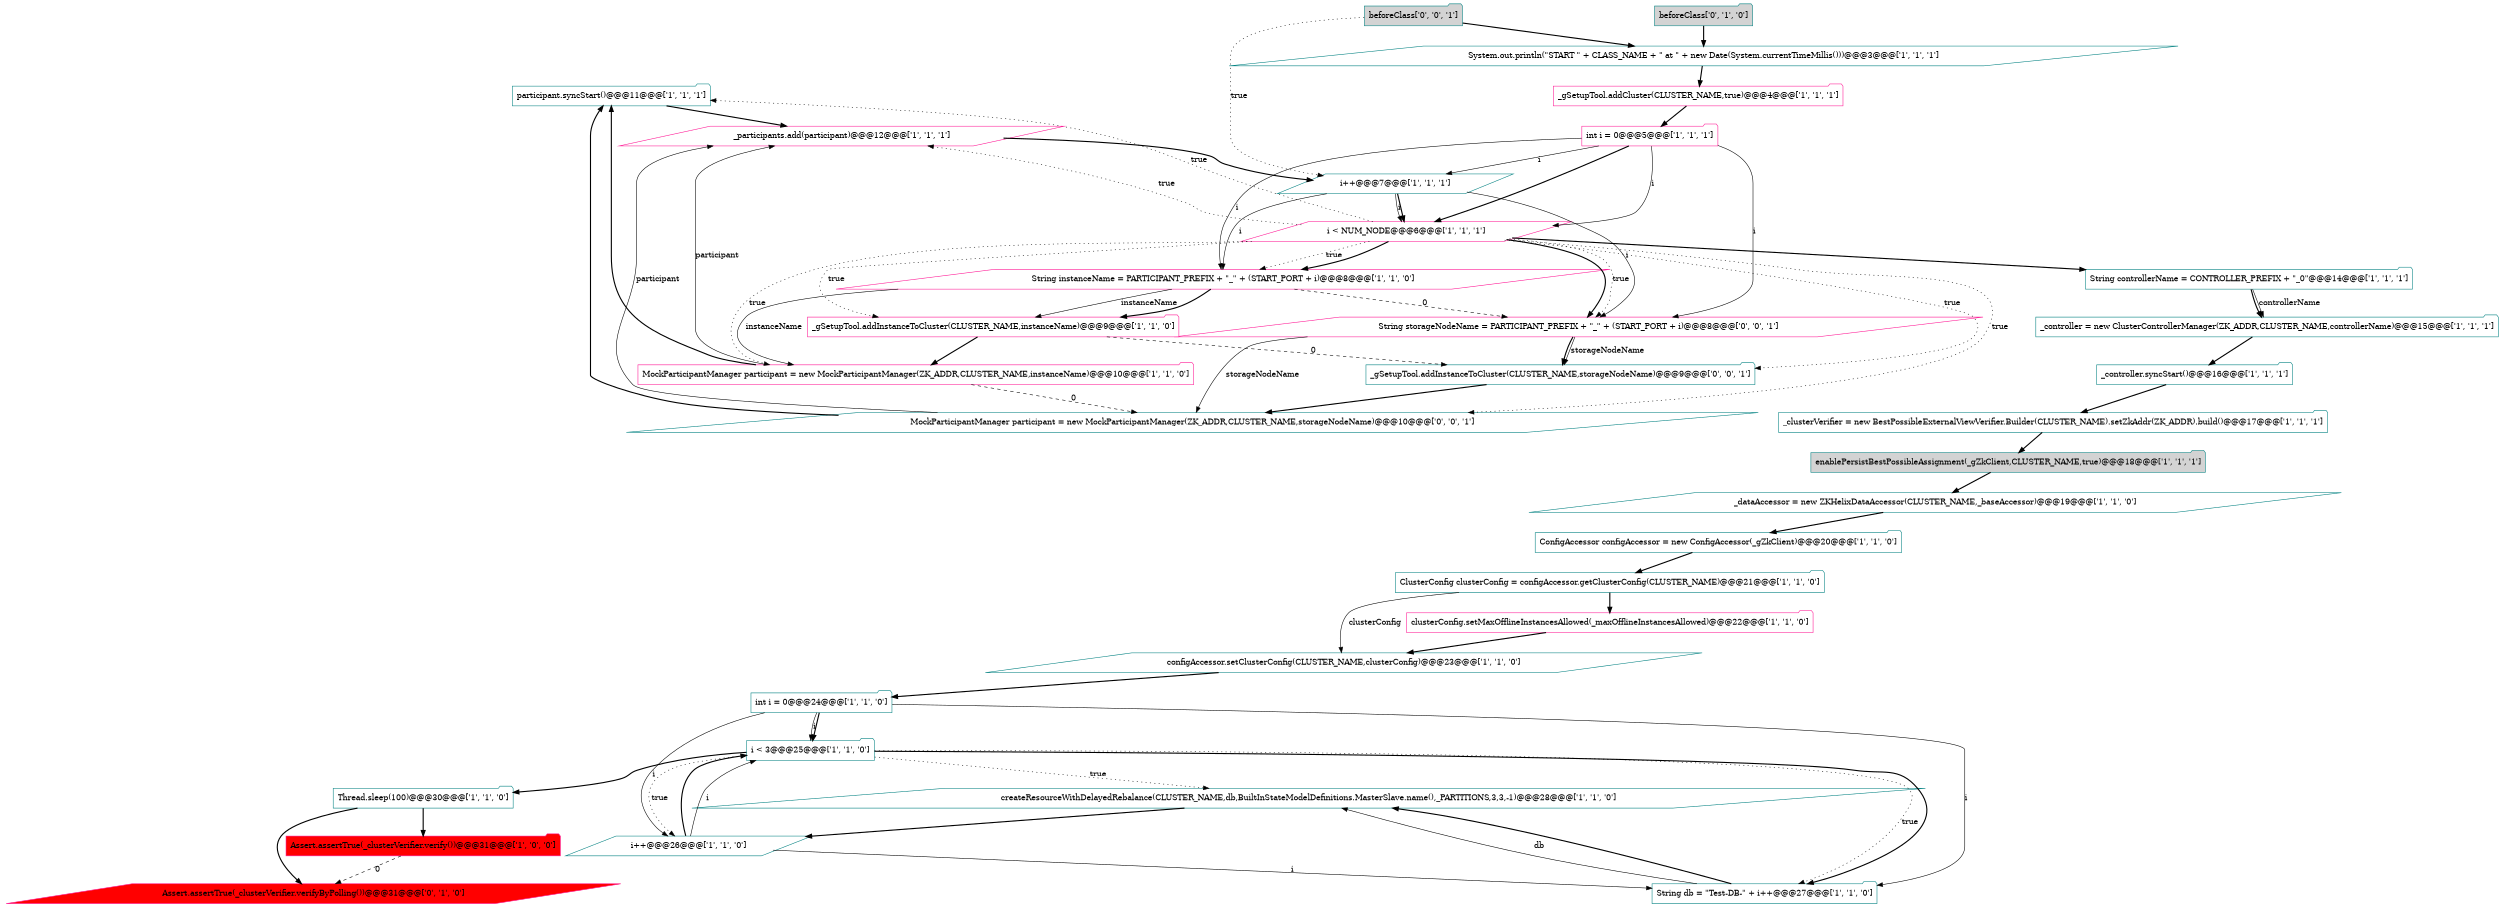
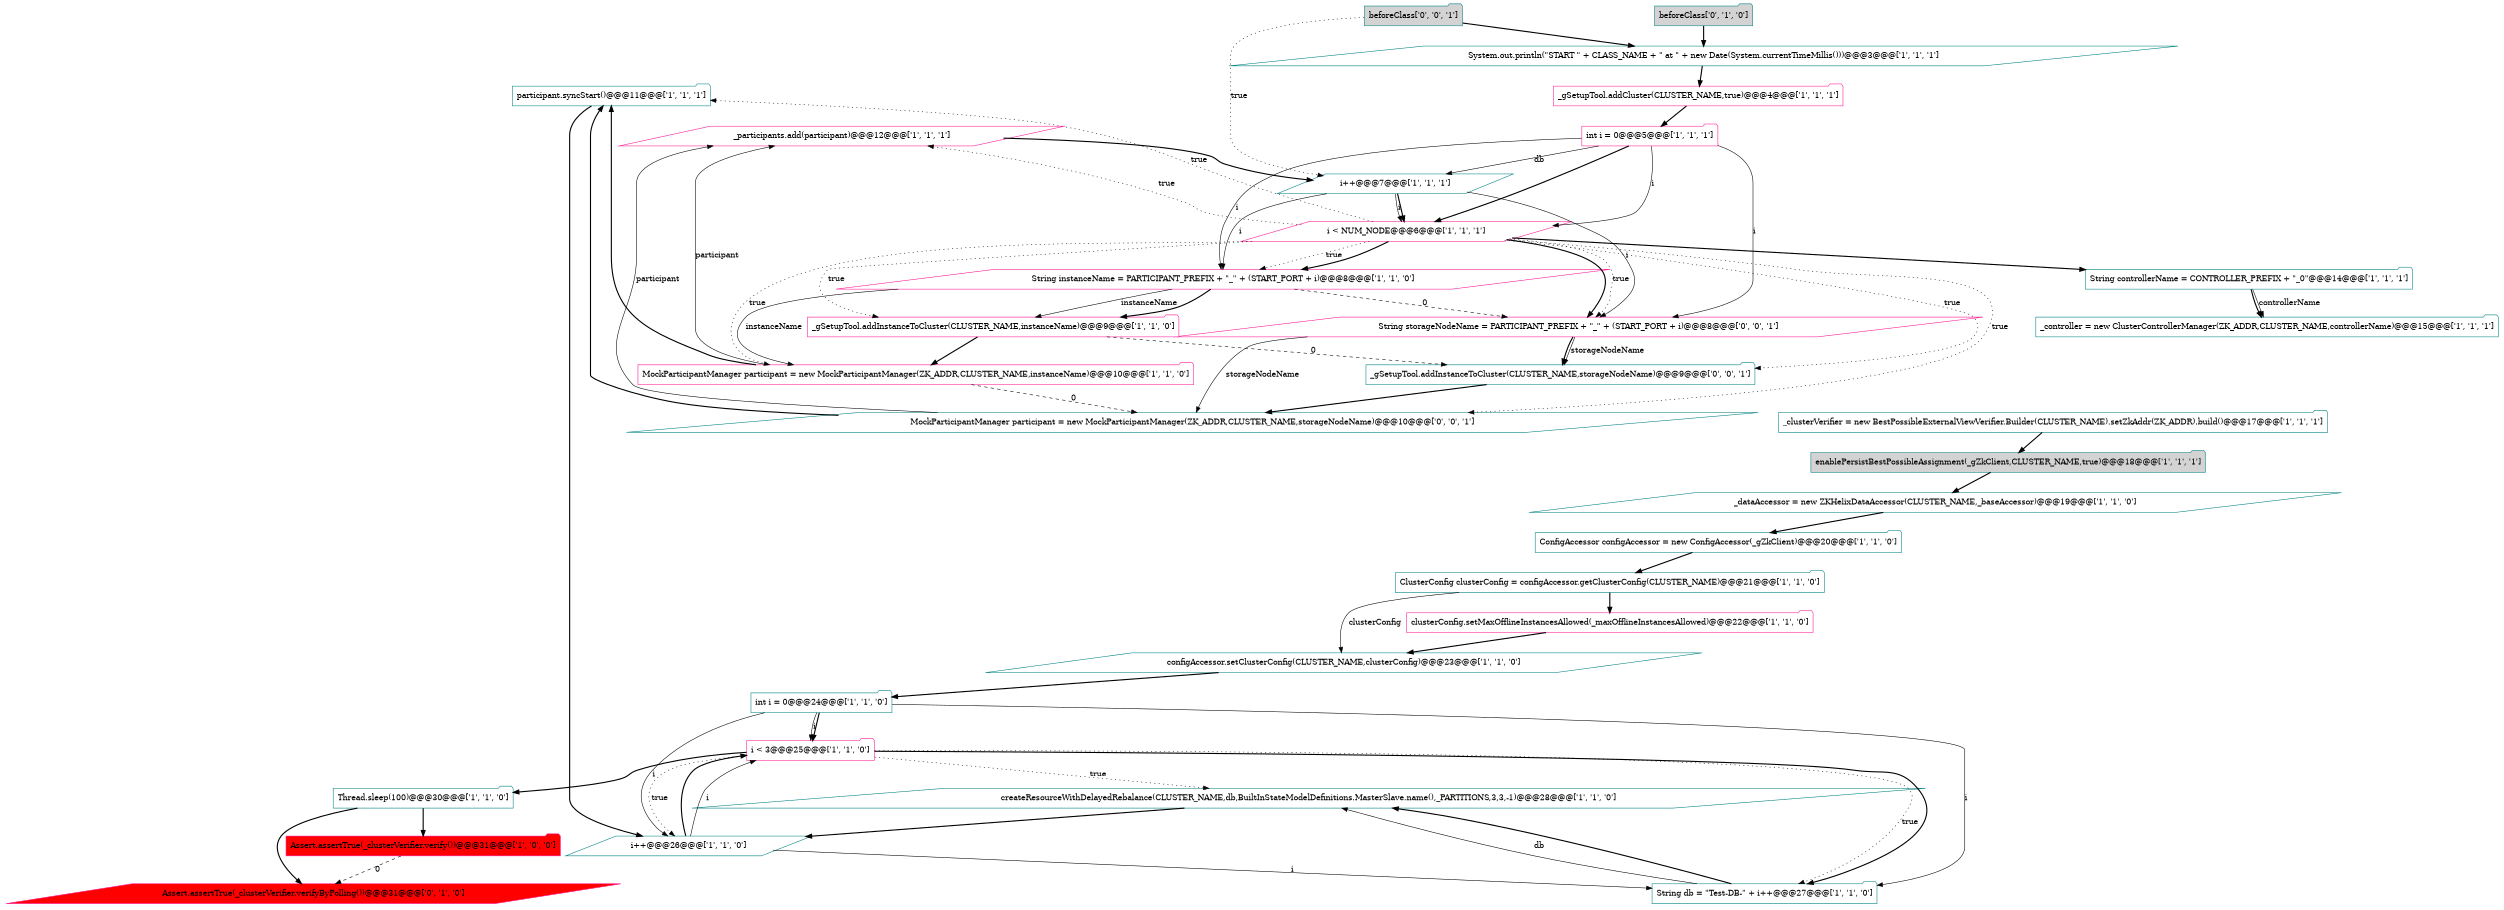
edge "participant.syncStart()@@@11@@@['1', '1', '1']" -> "_participants.add(participant)@@@12@@@['1', '1', '1']": now "participant.syncStart()@@@11@@@['1', '1', '1']" -> "i++@@@26@@@['1', '1', '0']"
edge "int i = 0@@@5@@@['1', '1', '1']" -> "i++@@@7@@@['1', '1', '1']": label "i" -> "db"
node "_controller.syncStart()@@@16@@@['1', '1', '1']": removed
node "i < 3@@@25@@@['1', '1', '0']": color teal -> deeppink
